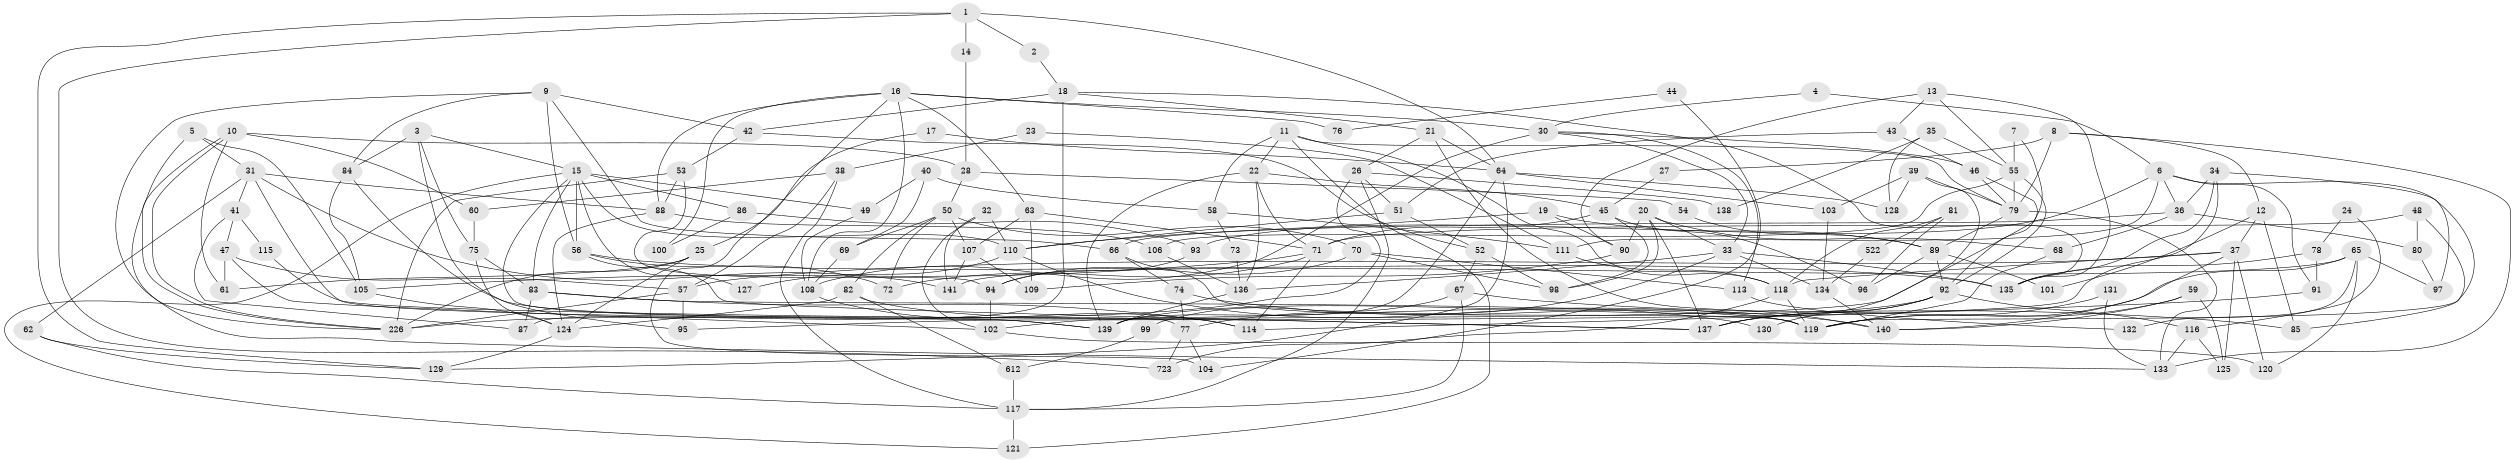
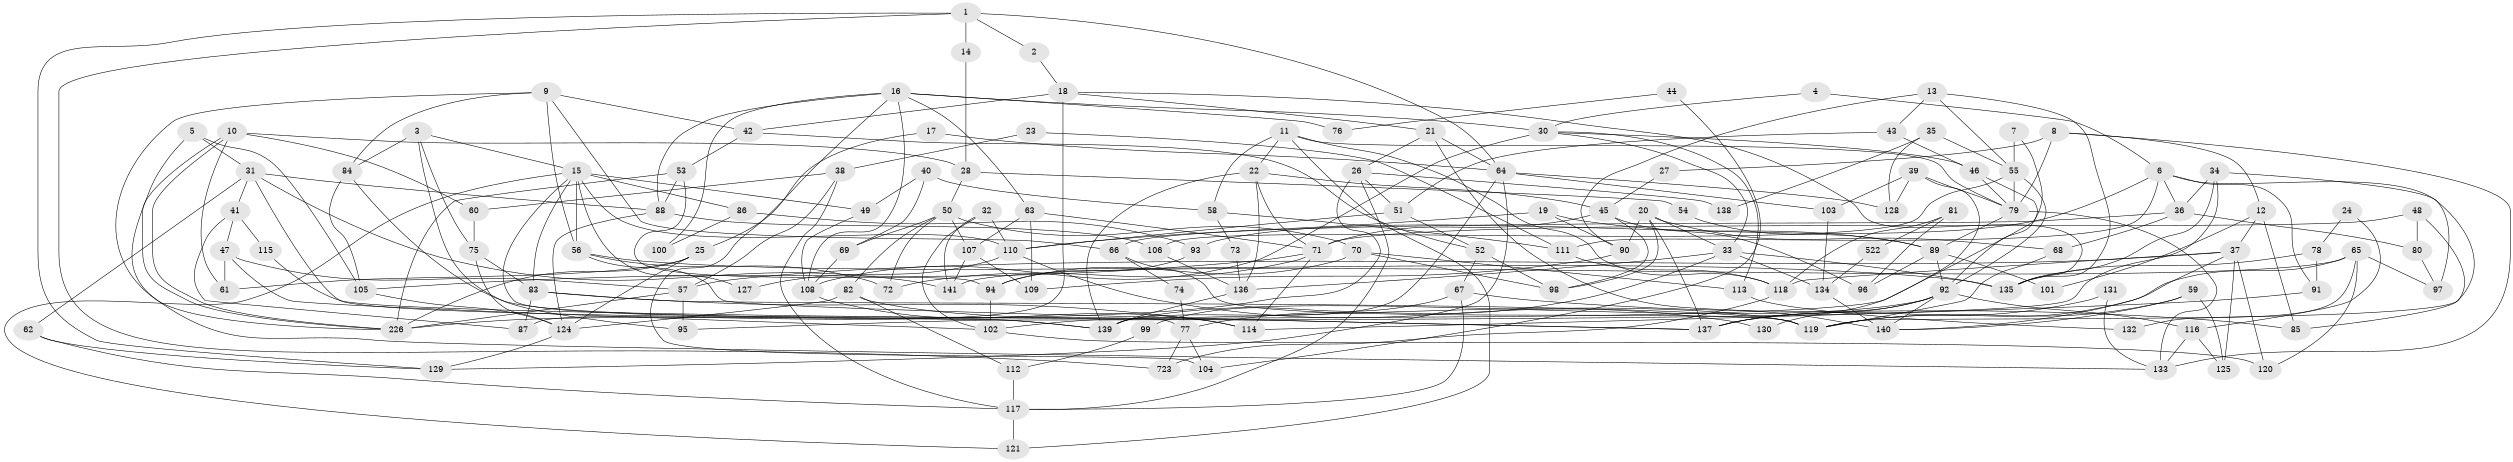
edge "118" -- "119": removed
edge "74" -- "140": now "92" -- "140"
node "612": label "612" -> "112"
